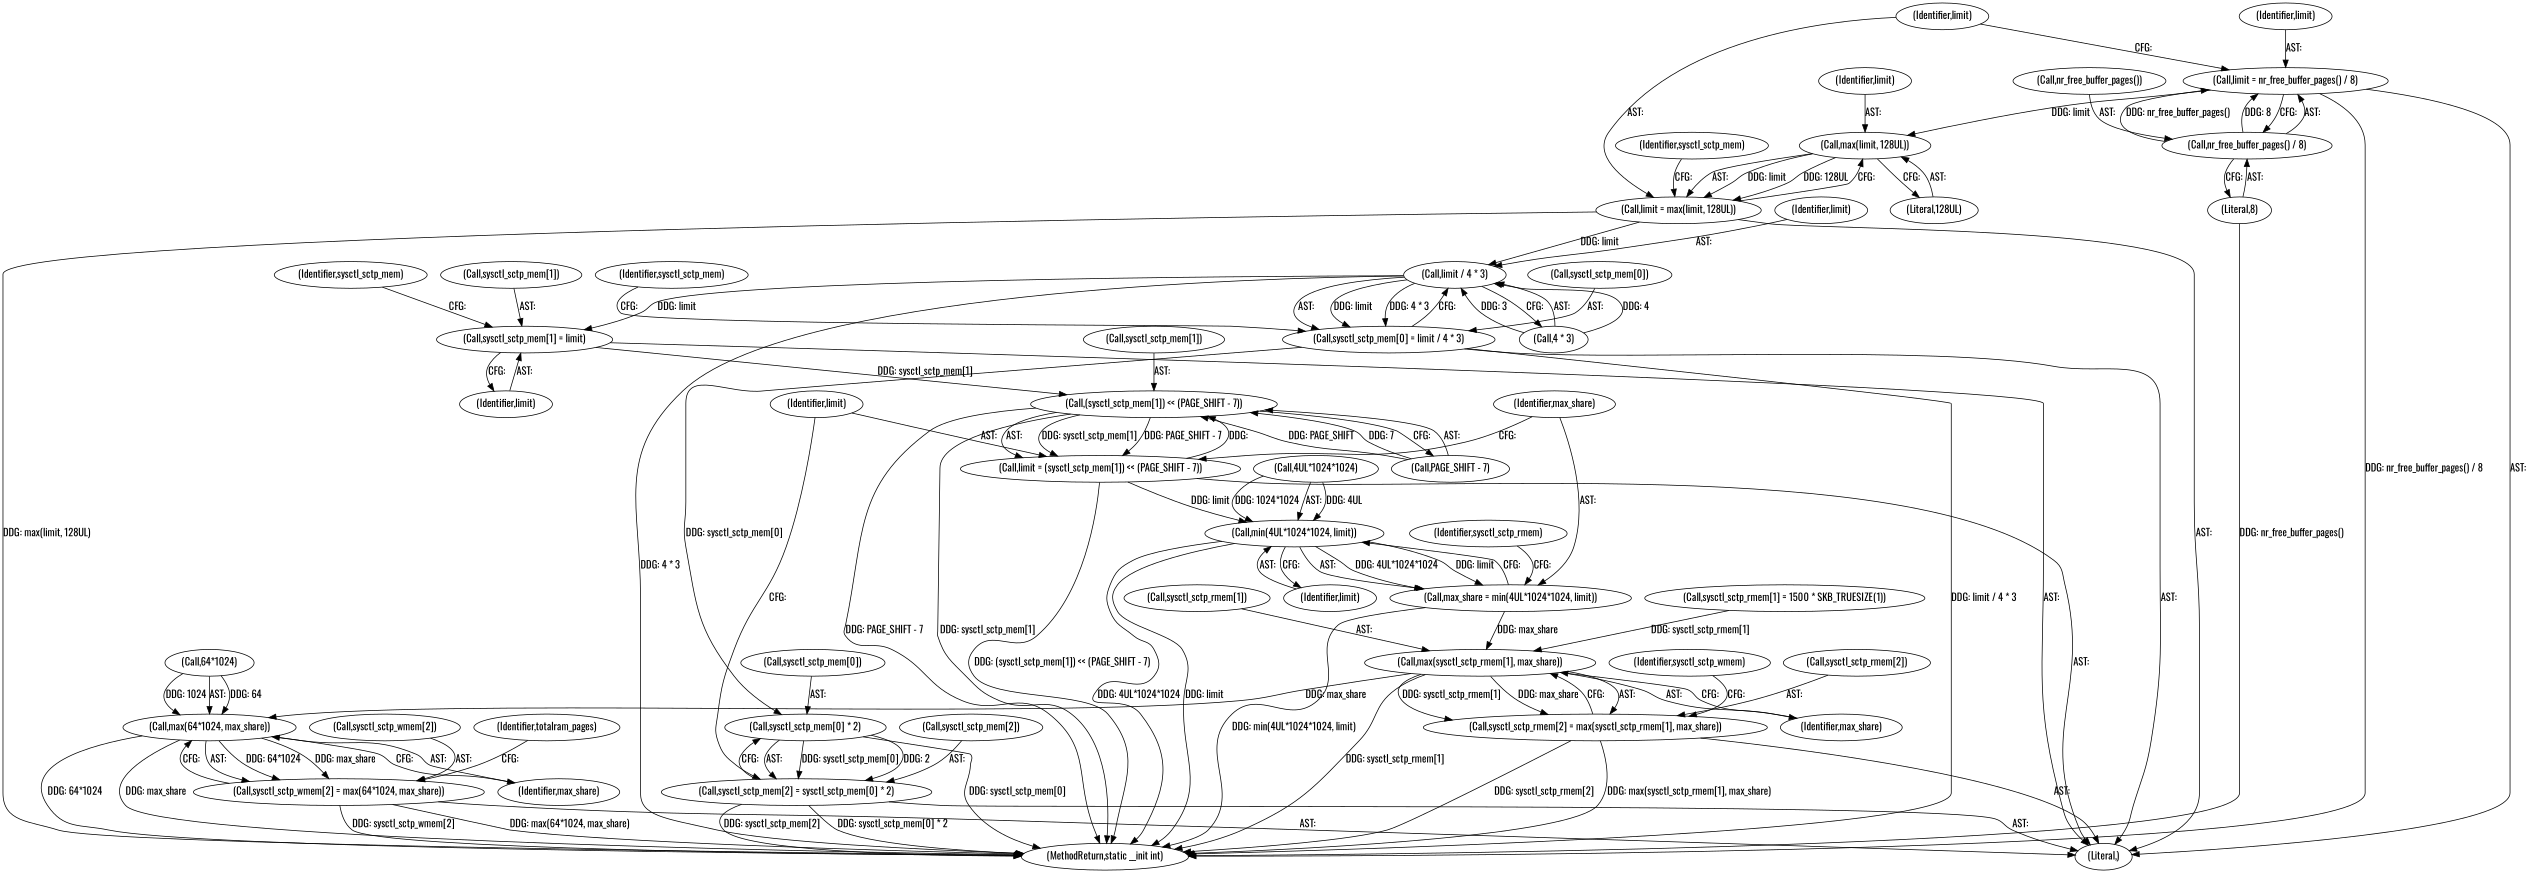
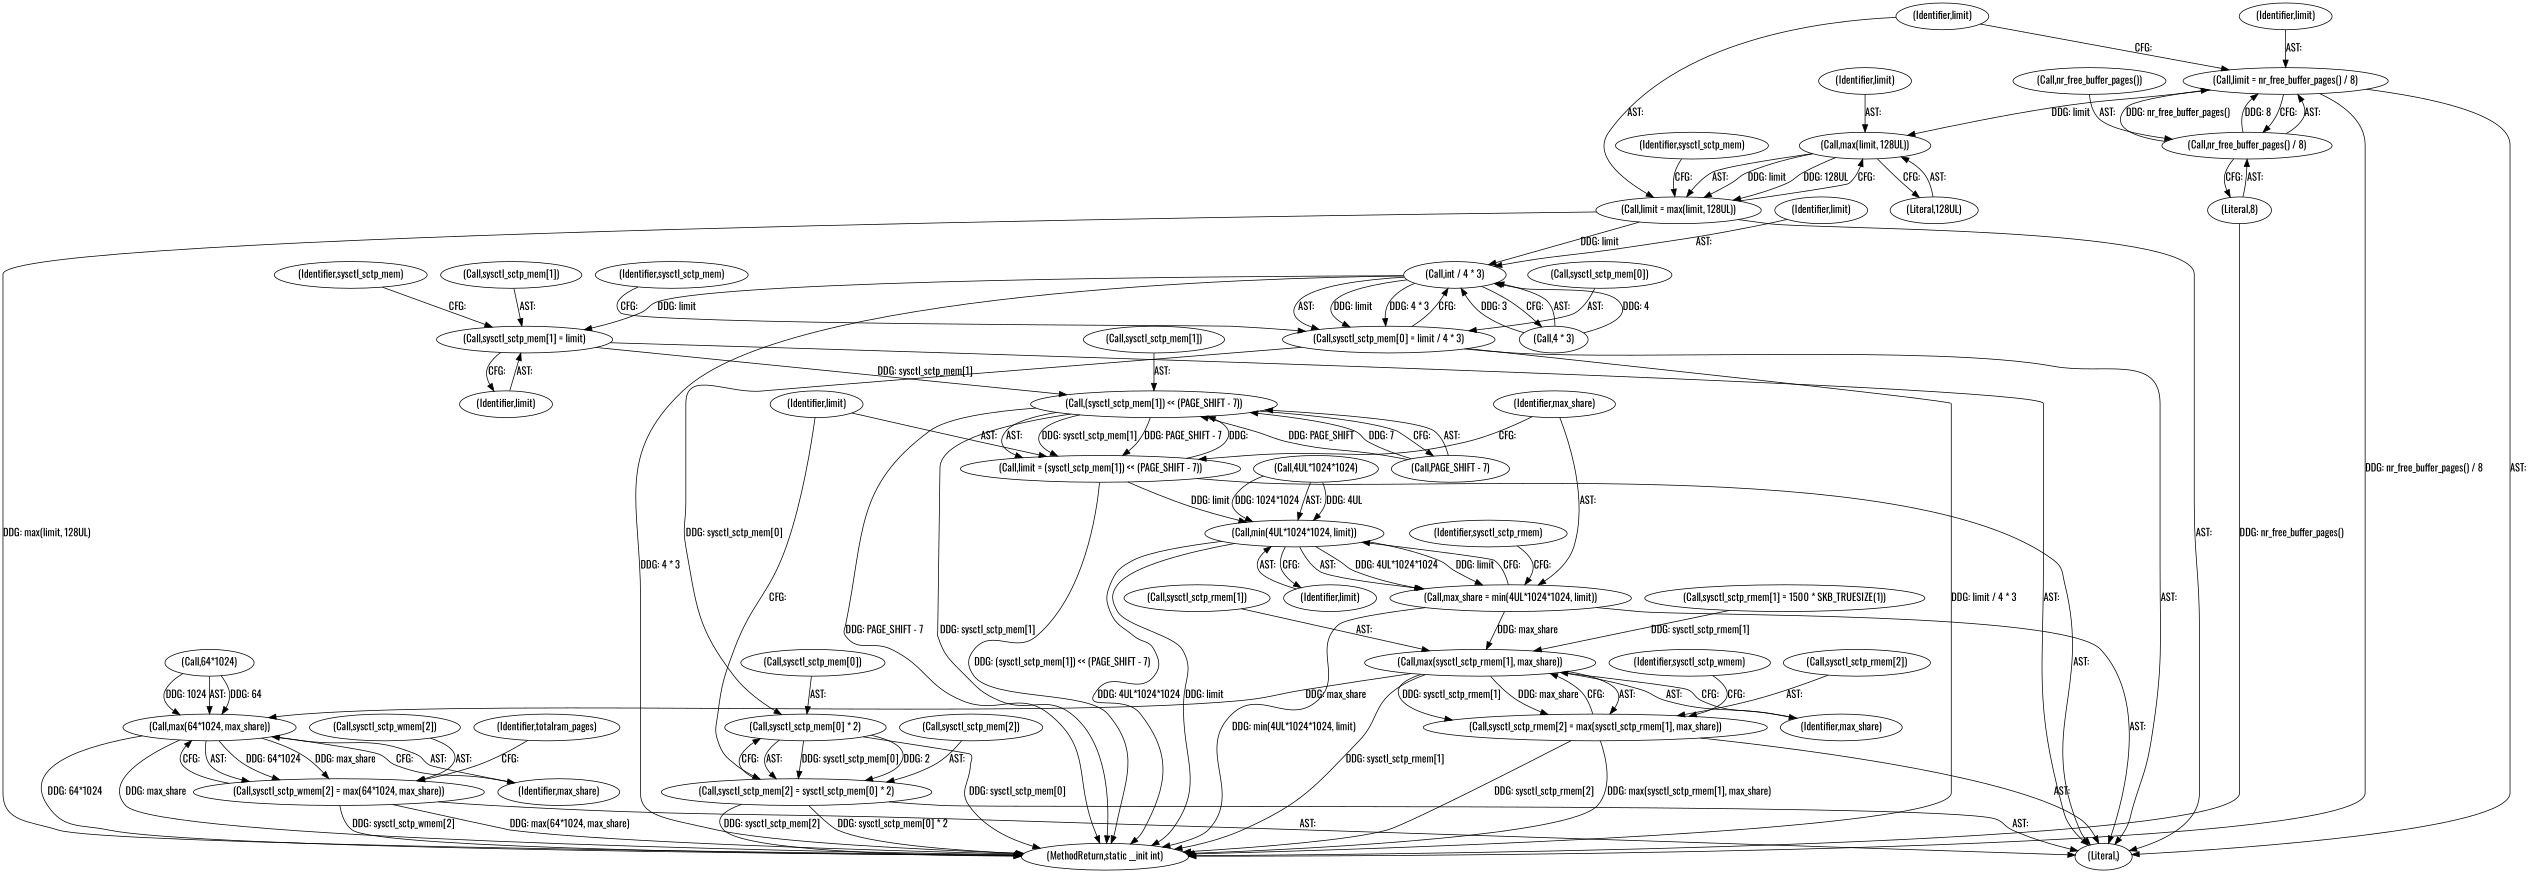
node "(Call,limit / 4 * 3)": label "(Call,limit / 4 * 3)" -> "(Call,int / 4 * 3)"
edge "(Call,max_share = min(4UL*1024*1024, limit))" -> "(Literal,)": added, label "AST:"
